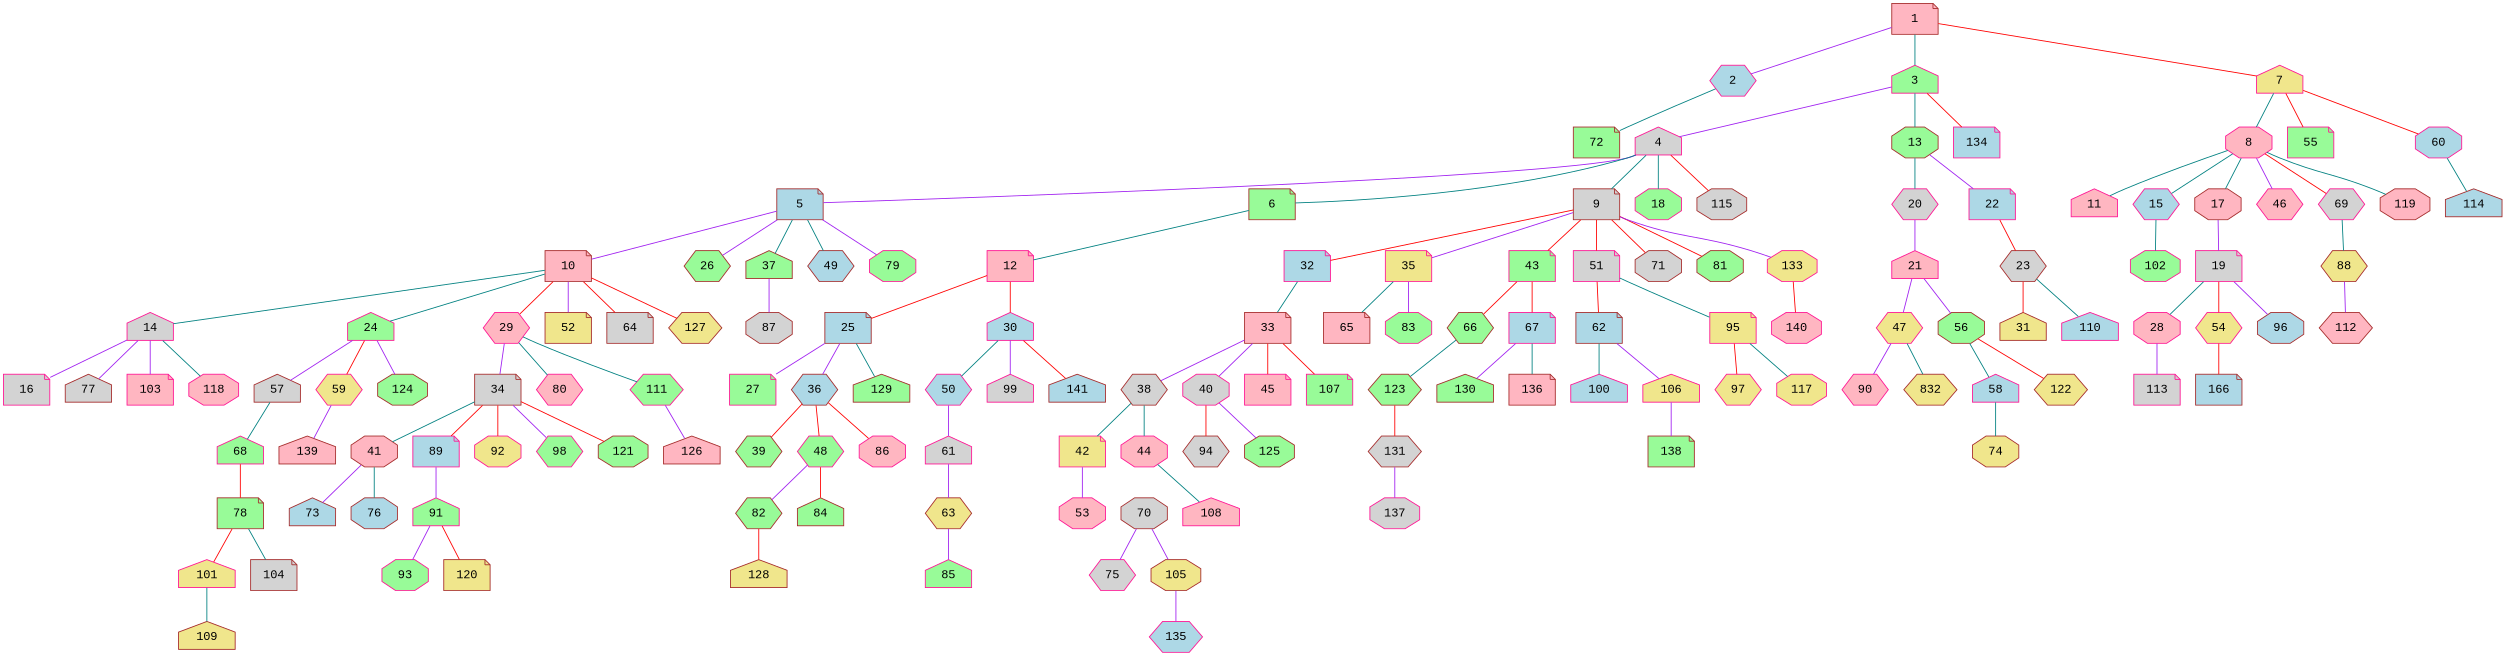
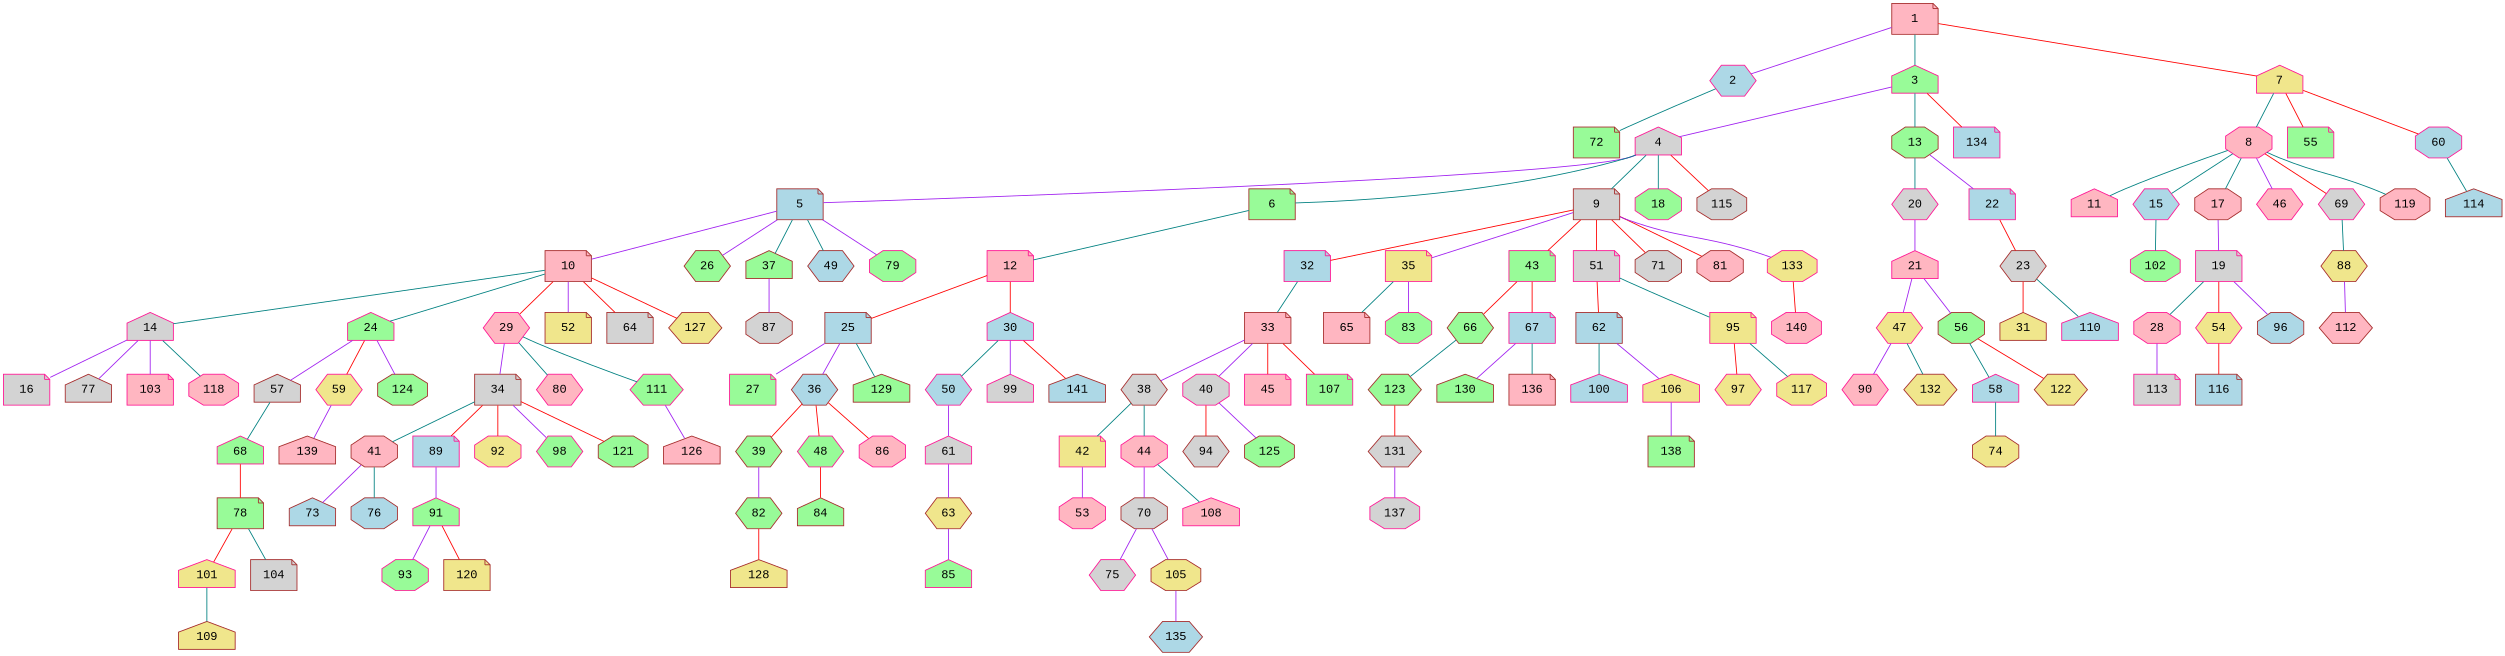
node "81": fillcolor palegreen -> lightpink
node "832": label "832" -> "132"
node "166": label "166" -> "116"
edge "48" -- "82": now "39" -- "82"
edge "44" -- "70": added
node "135": color deeppink -> brown
